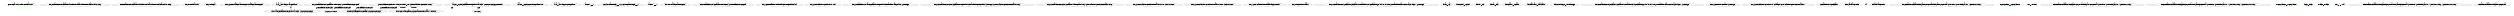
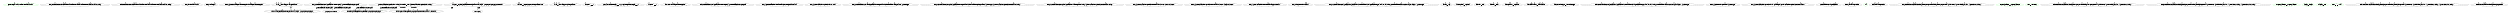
node "Multiple = multiple": label "Multiple = multiple" -> "Multiple = true"
